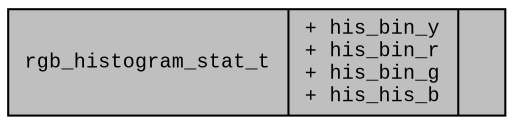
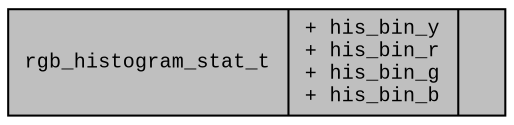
node "rgb_histogram_stat_t": text "+ his_his_b" -> "+ his_bin_b"
